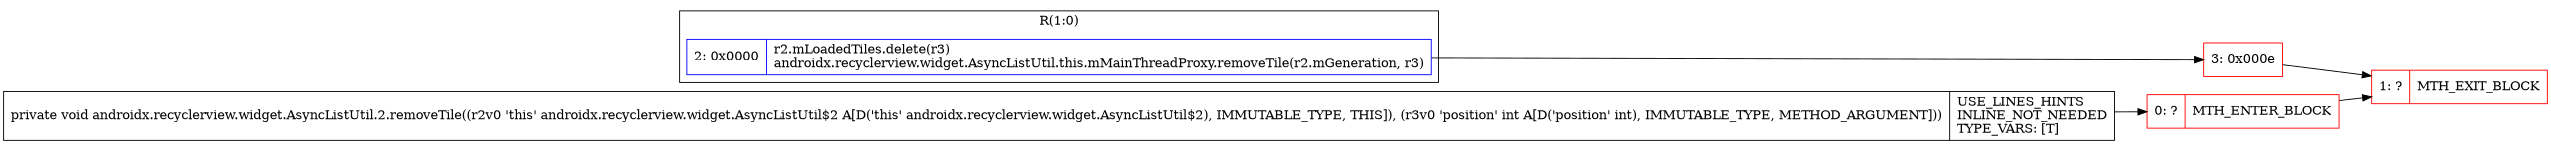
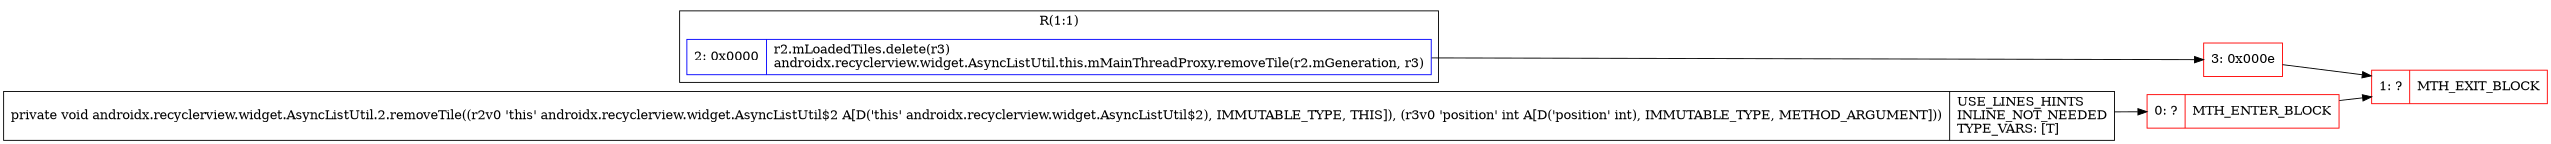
cluster "R(1:0)": label "R(1:0)" -> "R(1:1)"
